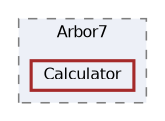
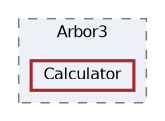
cluster "Arbor7": label "Arbor7" -> "Arbor3"
